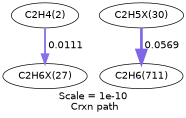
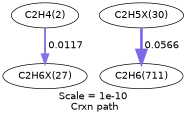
edge "C2H4(2)" -> "C2H6X(27)": label " 0.0111" -> " 0.0117"
edge "C2H5X(30)" -> "C2H6(711)": label " 0.0569" -> " 0.0566"
